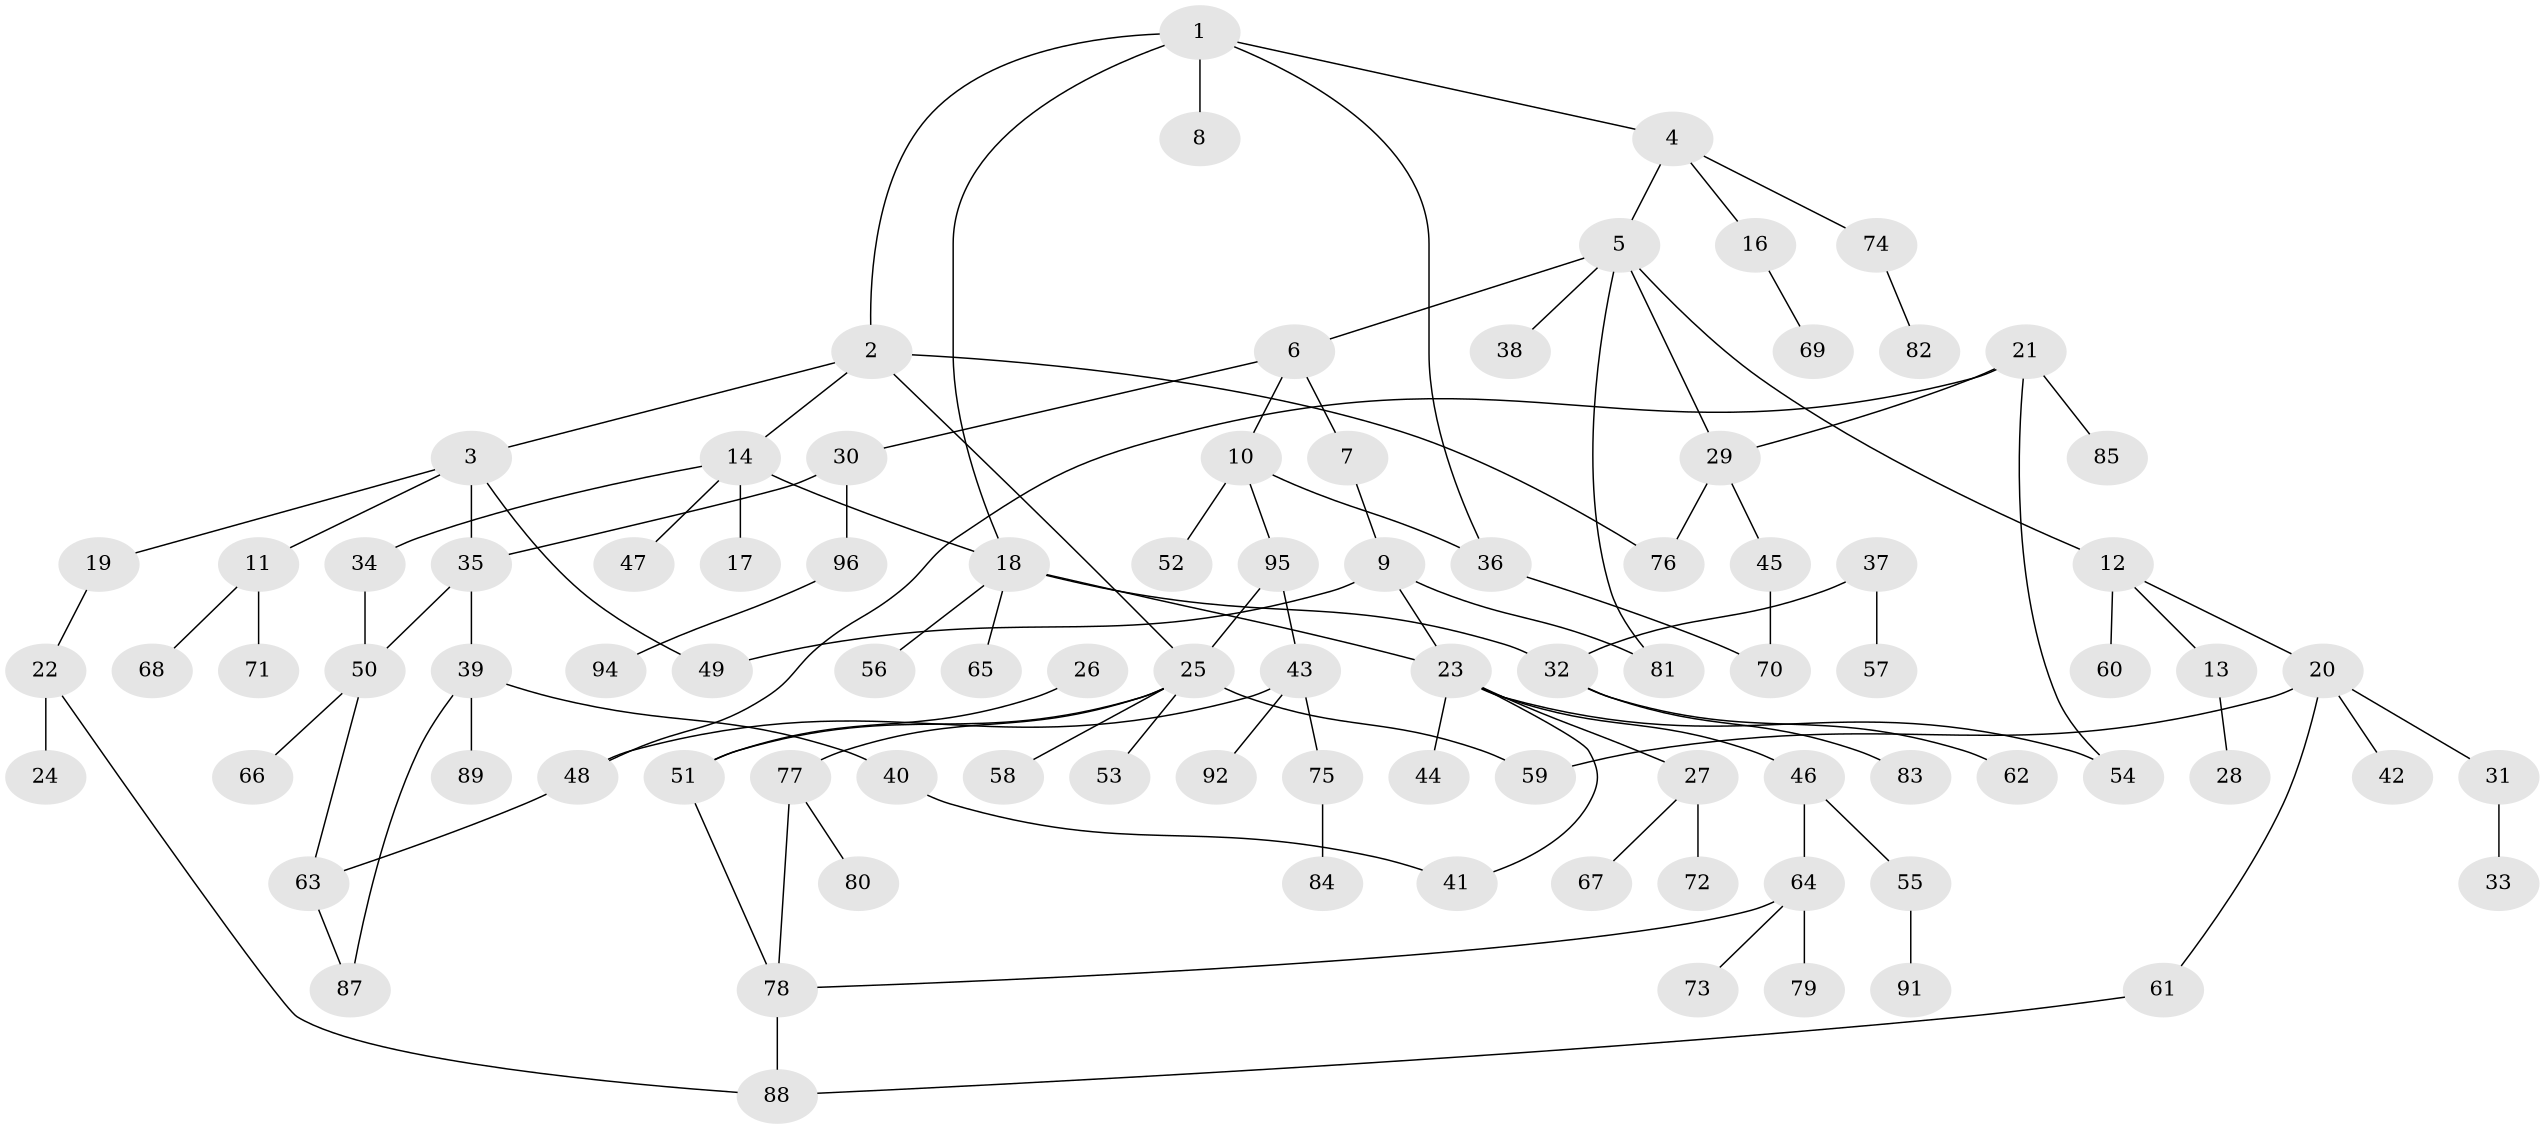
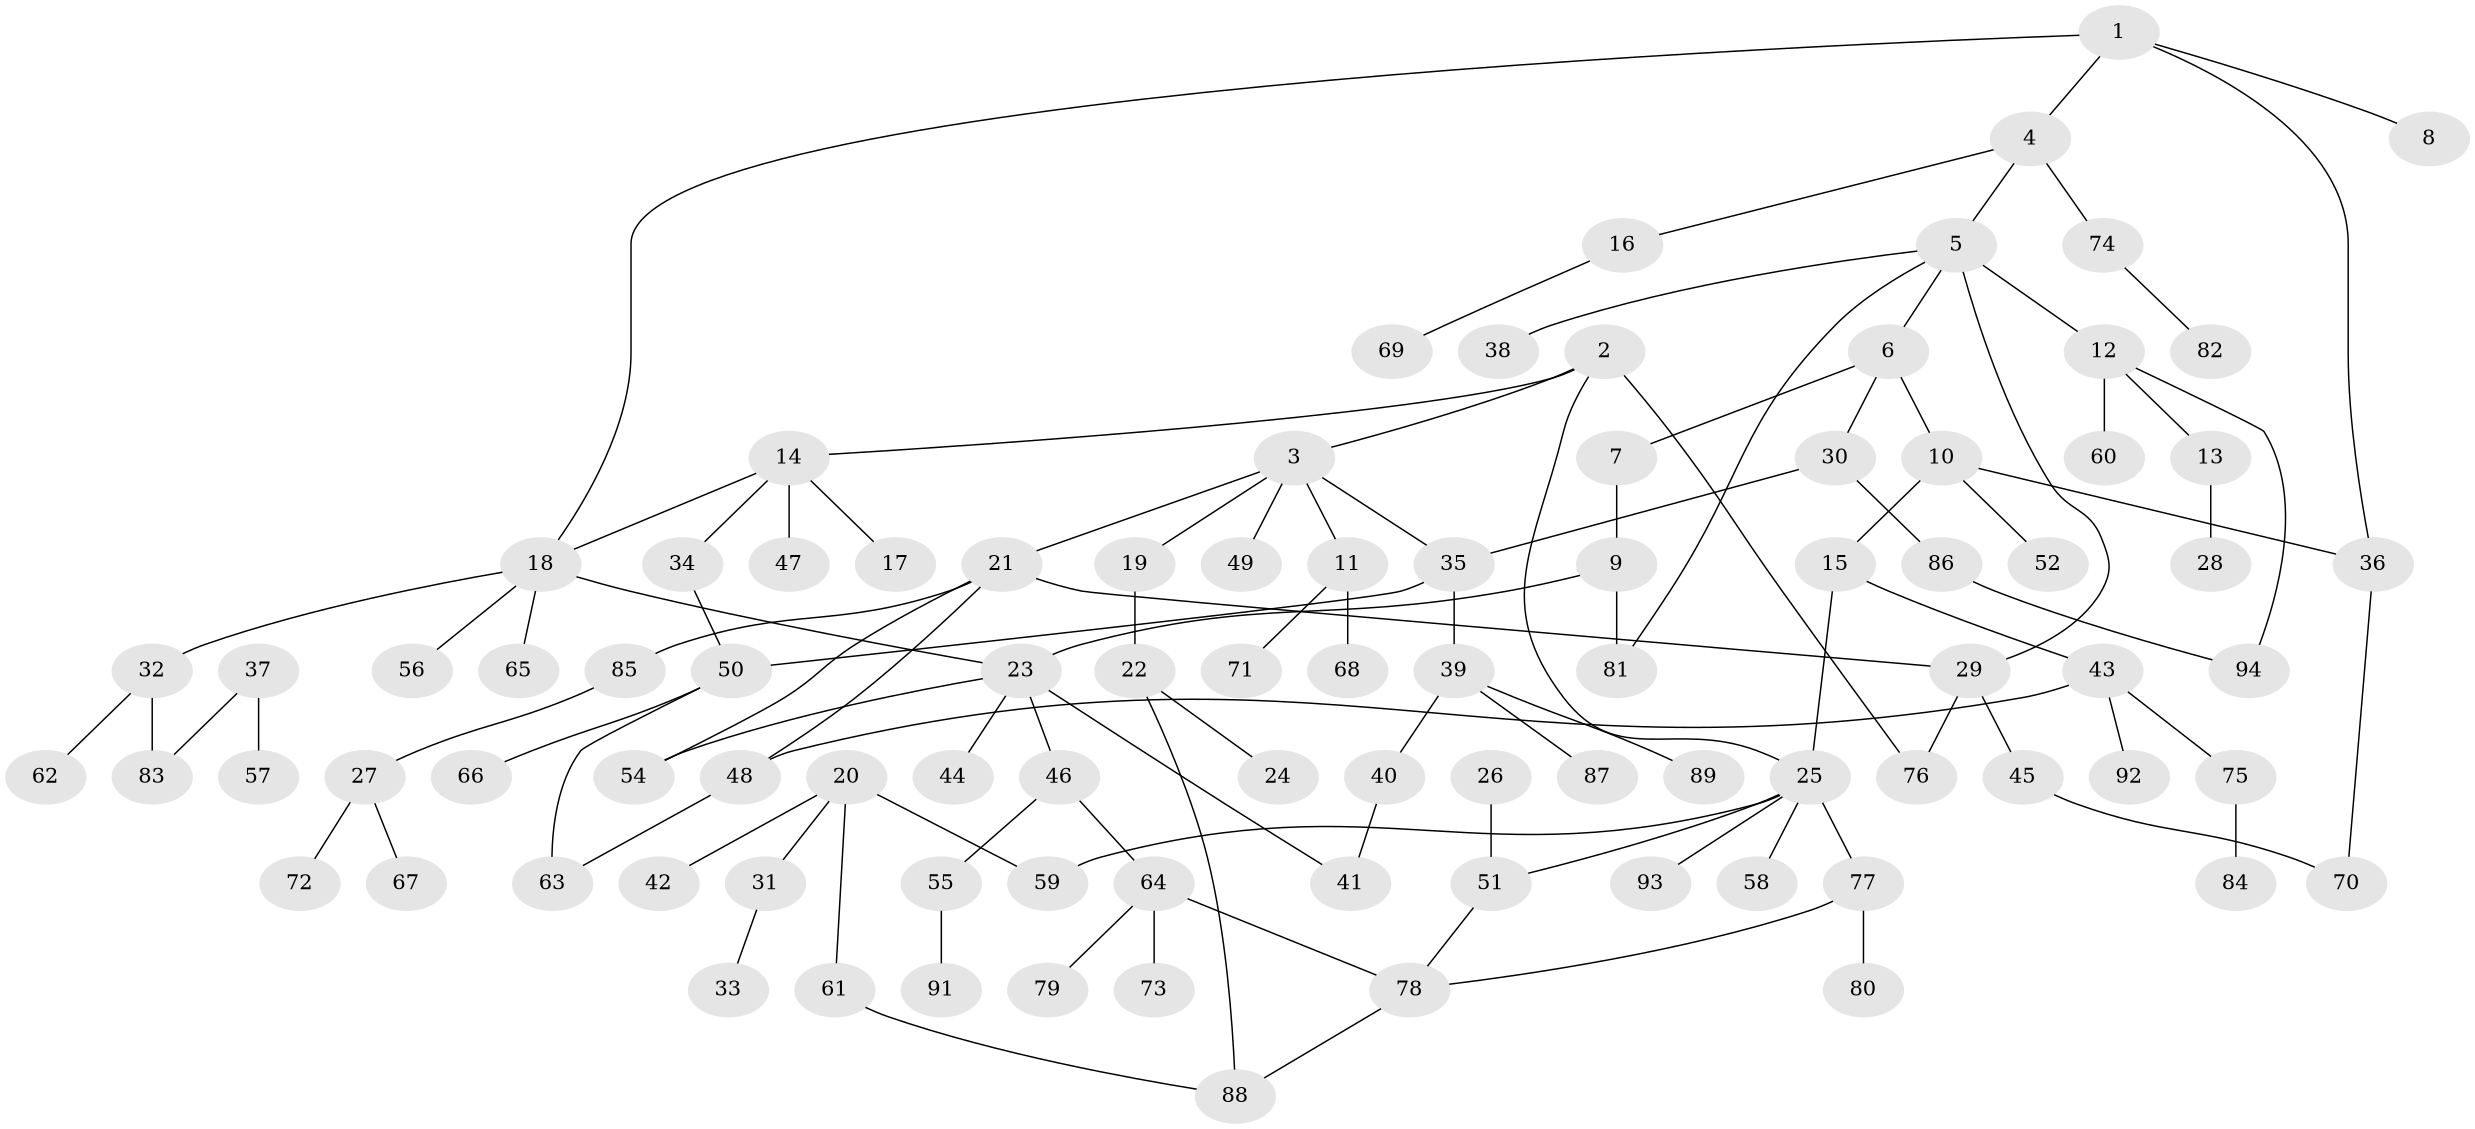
edge "1" -- "2": removed
edge "3" -- "21": added
node "96": label "96" -> "86"
node "95": label "95" -> "15"
edge "37" -- "32": now "37" -- "83"
edge "12" -- "20": now "12" -- "94"
edge "9" -- "49": removed
edge "23" -- "27": now "85" -- "27"
node "53": label "53" -> "93"
edge "63" -- "87": removed
